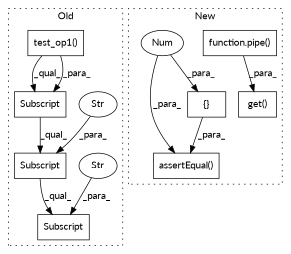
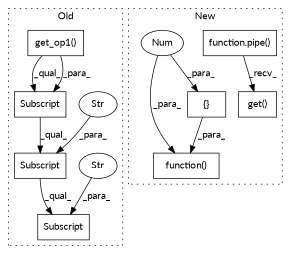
node "test_op1()": label "test_op1()" -> "get_op1()"
edge "function.pipe()" -> "get()": label "_para_" -> "_recv_"
node "assertEqual()": label "assertEqual()" -> "function()"
